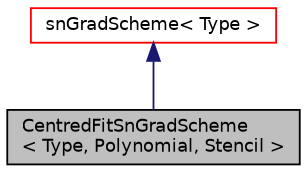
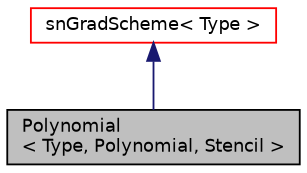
node "CentredFitSnGradScheme < Type, Polynomial, Stencil >": label "CentredFitSnGradScheme < Type, Polynomial, Stencil >" -> "Polynomial < Type, Polynomial, Stencil >"
